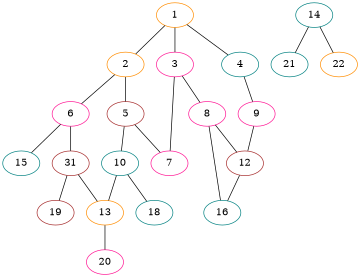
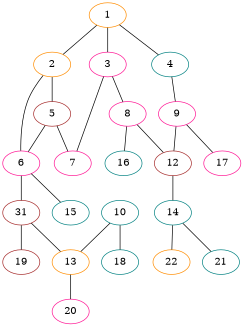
edge "5" -- "10": now "5" -- "6"
node "17": added
edge "12" -- "16": now "12" -- "14"
